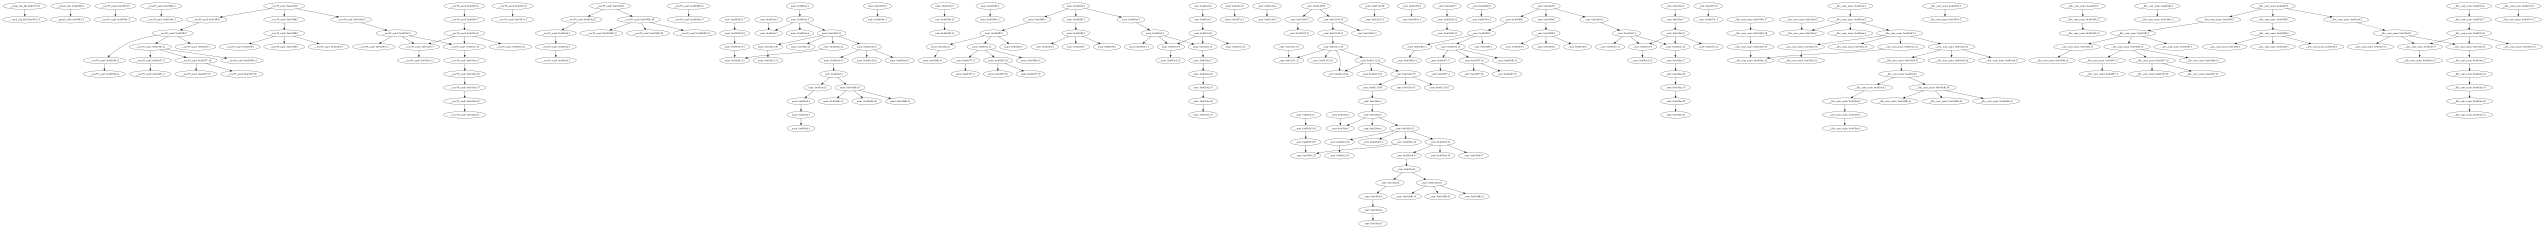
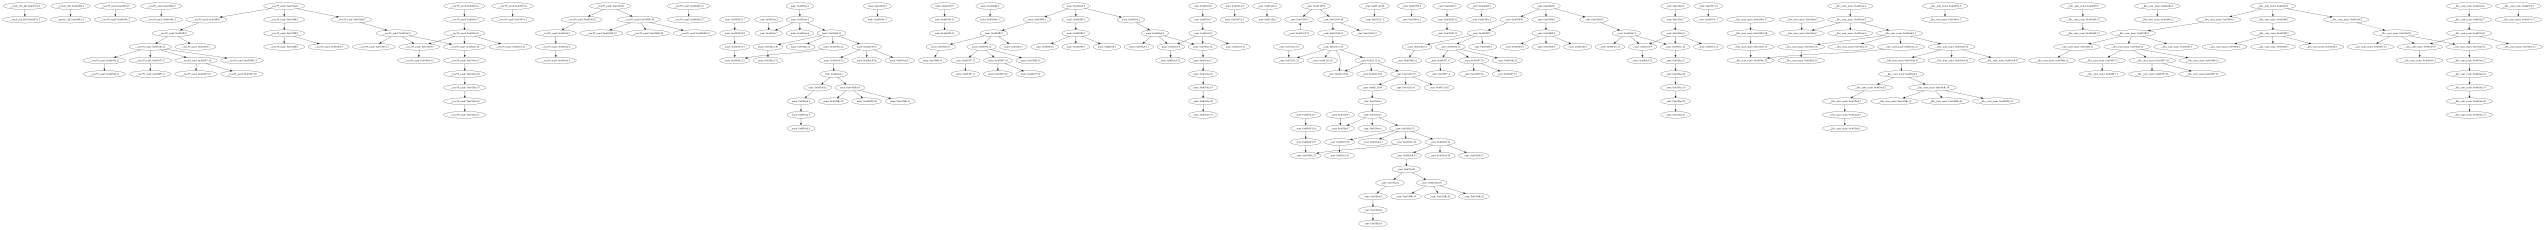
edge "_start: 0x401109:9" -> "_start: 0x401109:11": reversed
edge "__isoc99_scanf: 0x4010f0:2" -> "__isoc99_scanf: 0x4010f6:11": now "__isoc99_scanf: 0x4010f6:12" -> "__isoc99_scanf: 0x4010f6:11"
node "__isoc99_scanf: 0x4010f8:4": removed
